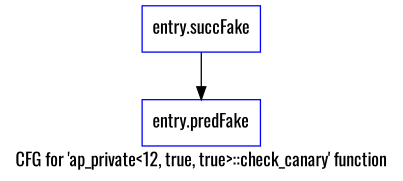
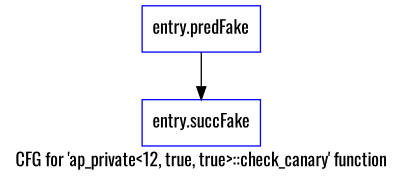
edge "entry.succFake" -> "entry.predFake": reversed
